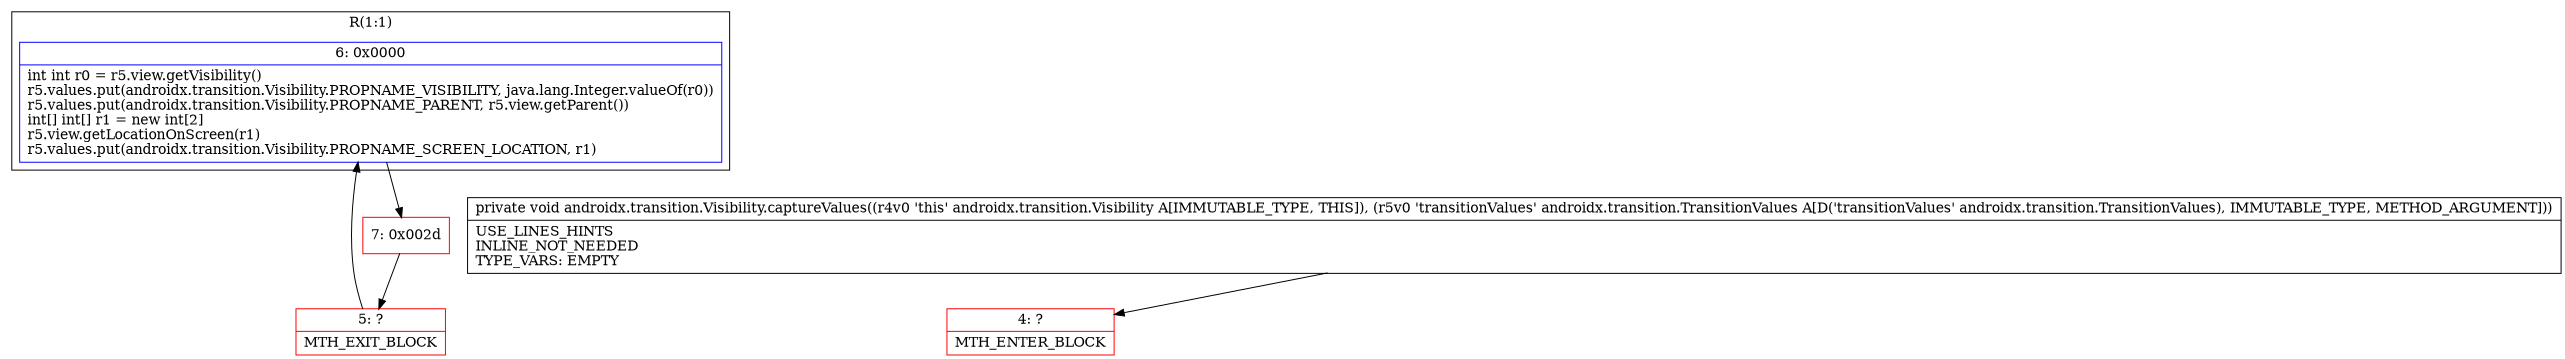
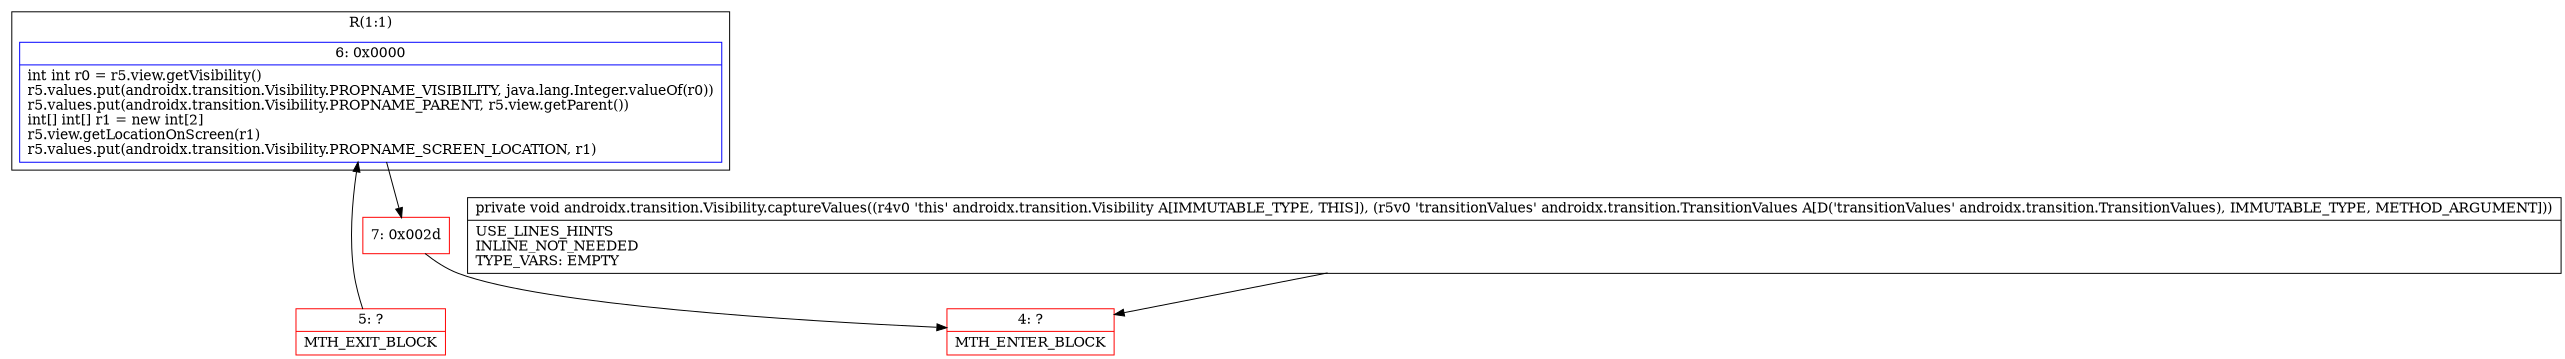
edge "7: 0x002d" -> "5: ?": now "7: 0x002d" -> "4: ?"
